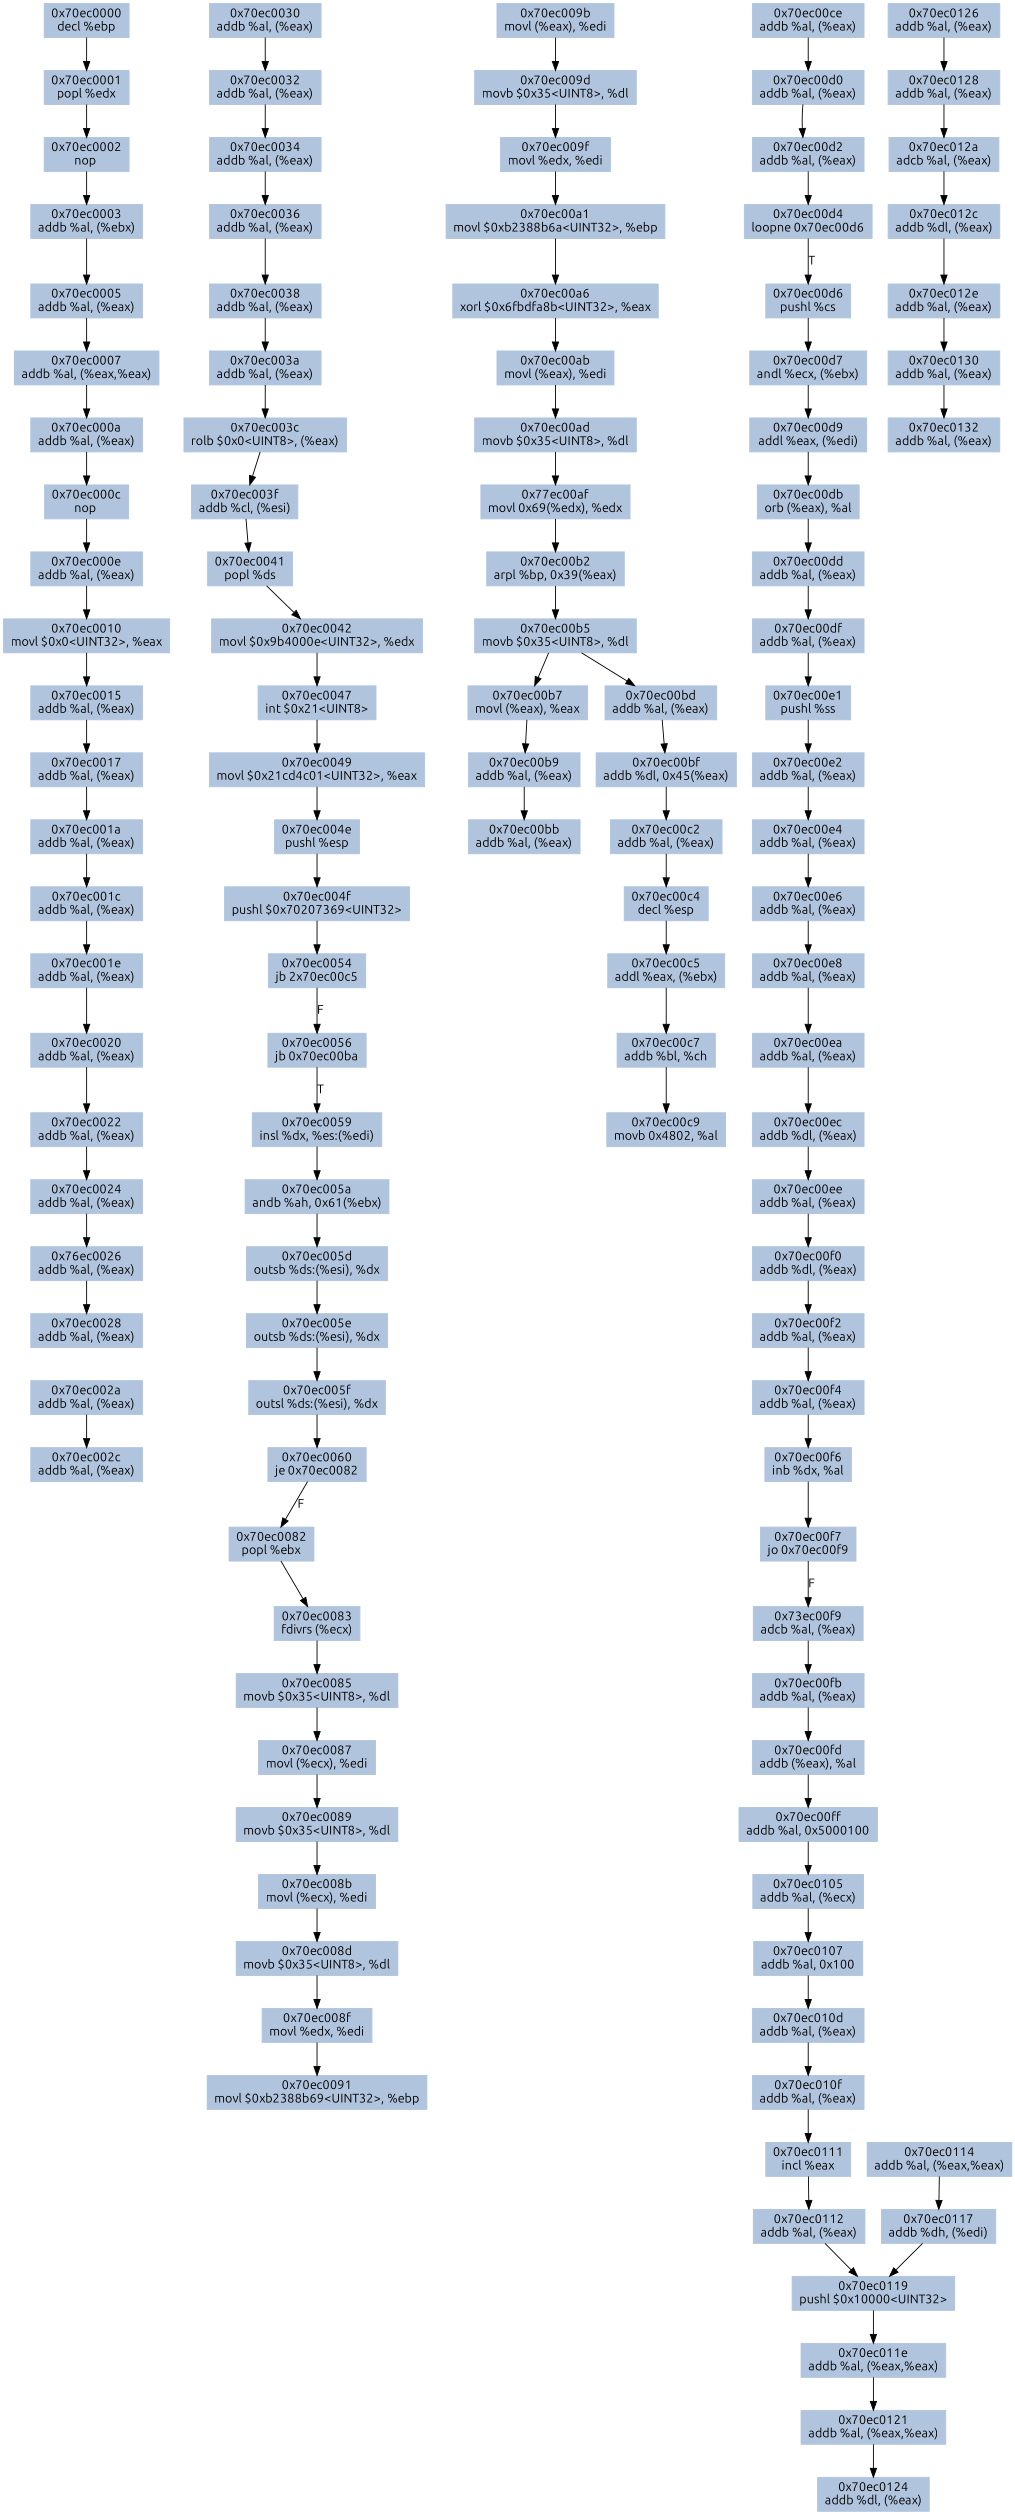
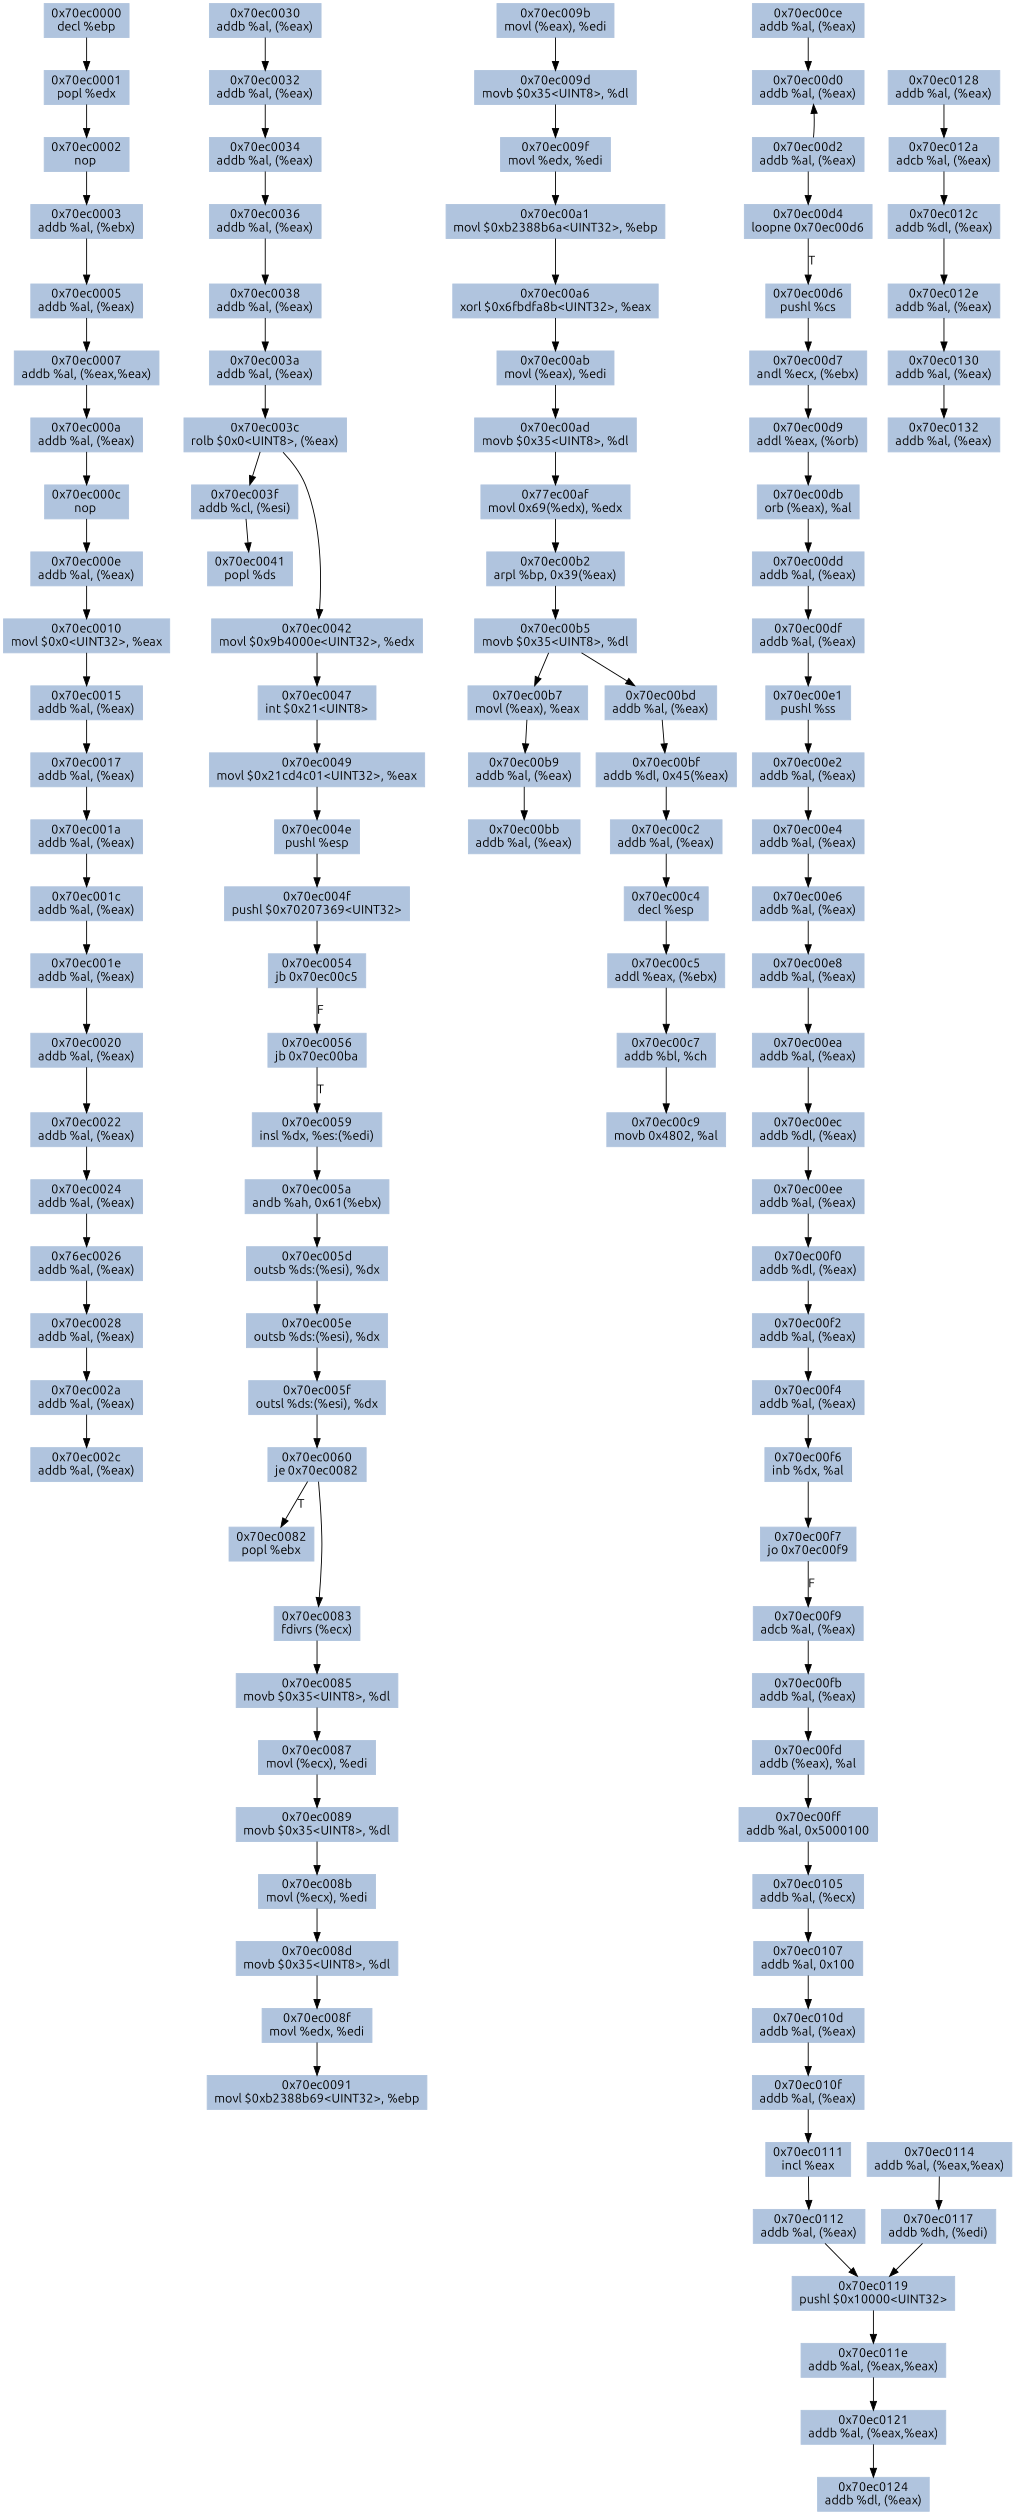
node "0x70ec0126 addb %al, (%eax)": removed
edge "0x70ec00d0 addb %al, (%eax)" -> "0x70ec00d2 addb %al, (%eax)": reversed
node "0x70ec00d9 addl %eax, (%edi)": label "0x70ec00d9 addl %eax, (%edi)" -> "0x70ec00d9 addl %eax, (%orb)"
edge "0x70ec0041 popl %ds" -> "0x70ec0042 movl $0x9b4000e<UINT32>, %edx": now "0x70ec003c rolb $0x0<UINT8>, (%eax)" -> "0x70ec0042 movl $0x9b4000e<UINT32>, %edx"
node "0x70ec0054 jb 2x70ec00c5": label "0x70ec0054 jb 2x70ec00c5" -> "0x70ec0054 jb 0x70ec00c5"
edge "0x70ec0028 addb %al, (%eax)" -> "0x70ec002a addb %al, (%eax)": added
edge "0x70ec0060 je 0x70ec0082" -> "0x70ec0082 popl %ebx": label "F" -> "T"
edge "0x70ec0082 popl %ebx" -> "0x70ec0083 fdivrs (%ecx)": now "0x70ec0060 je 0x70ec0082" -> "0x70ec0083 fdivrs (%ecx)"
node "0x73ec00f9 adcb %al, (%eax)": label "0x73ec00f9 adcb %al, (%eax)" -> "0x70ec00f9 adcb %al, (%eax)"
